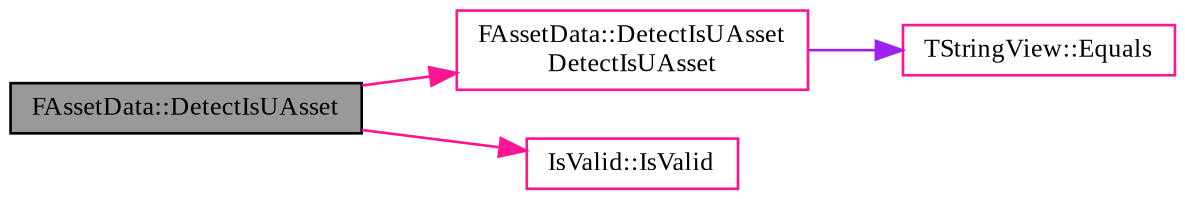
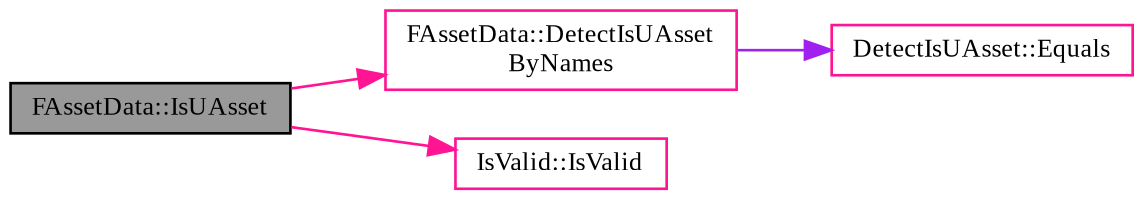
node "FAssetData::DetectIsUAsset DetectIsUAsset": label "FAssetData::DetectIsUAsset DetectIsUAsset" -> "FAssetData::DetectIsUAsset ByNames"
node "TStringView::Equals": label "TStringView::Equals" -> "DetectIsUAsset::Equals"
node "FAssetData::DetectIsUAsset": label "FAssetData::DetectIsUAsset" -> "FAssetData::IsUAsset"
